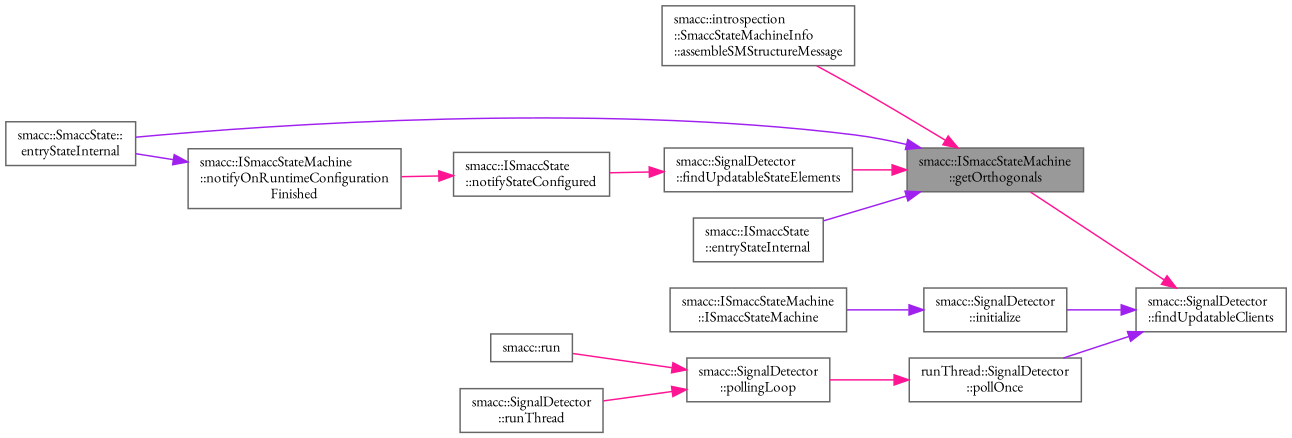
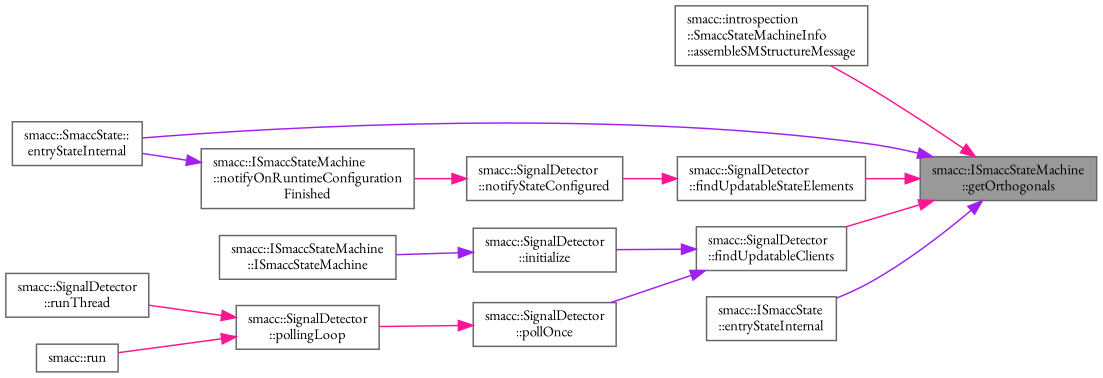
node "smacc::ISmaccState ::notifyStateConfigured": label "smacc::ISmaccState ::notifyStateConfigured" -> "smacc::SignalDetector ::notifyStateConfigured"
edge "smacc::ISmaccStateMachine ::getOrthogonals" -> "smacc::SignalDetector ::findUpdatableClients": reversed
node "runThread::SignalDetector ::pollOnce": label "runThread::SignalDetector ::pollOnce" -> "smacc::SignalDetector ::pollOnce"
